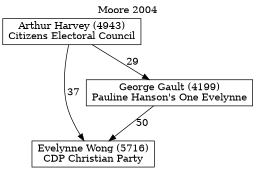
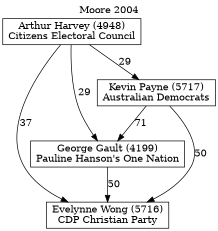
node "Arthur Harvey (4943) Citizens Electoral Council": label "Arthur Harvey (4943) Citizens Electoral Council" -> "Arthur Harvey (4948) Citizens Electoral Council"
node "Kevin Payne (5717) Australian Democrats": added
node "George Gault (4199) Pauline Hanson's One Evelynne": label "George Gault (4199) Pauline Hanson's One Evelynne" -> "George Gault (4199) Pauline Hanson's One Nation"
